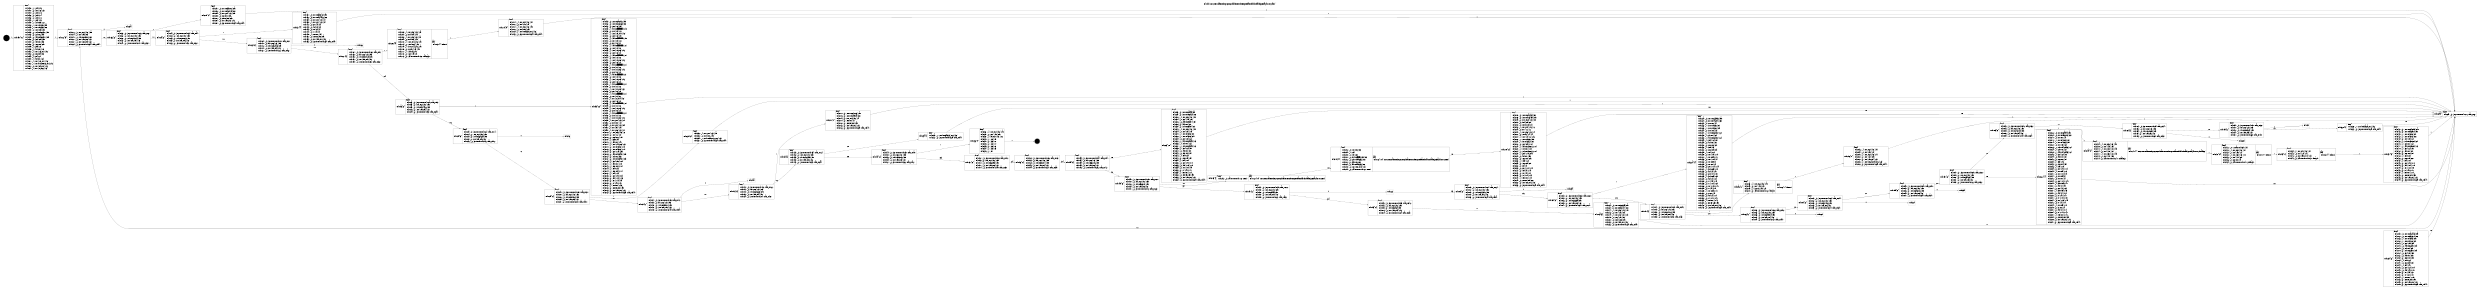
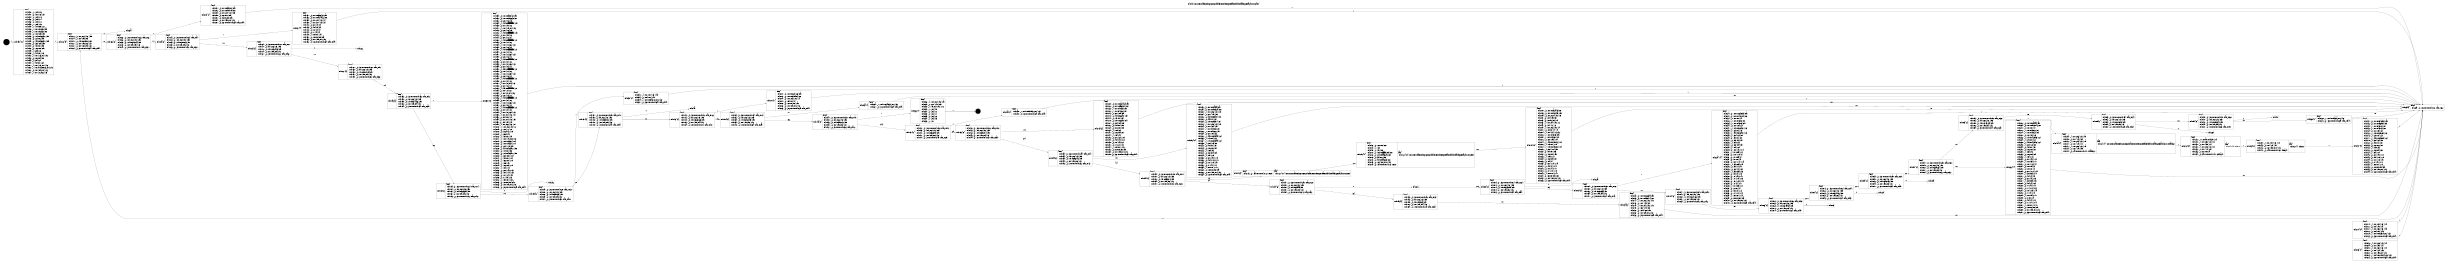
node "0x4020ec [49]": removed
node "0x4024ae [12]": added
edge "0x401d83 [28]" -> "0x40215b [88]": added, label "100"
node "0x4020a6 [16]": removed
